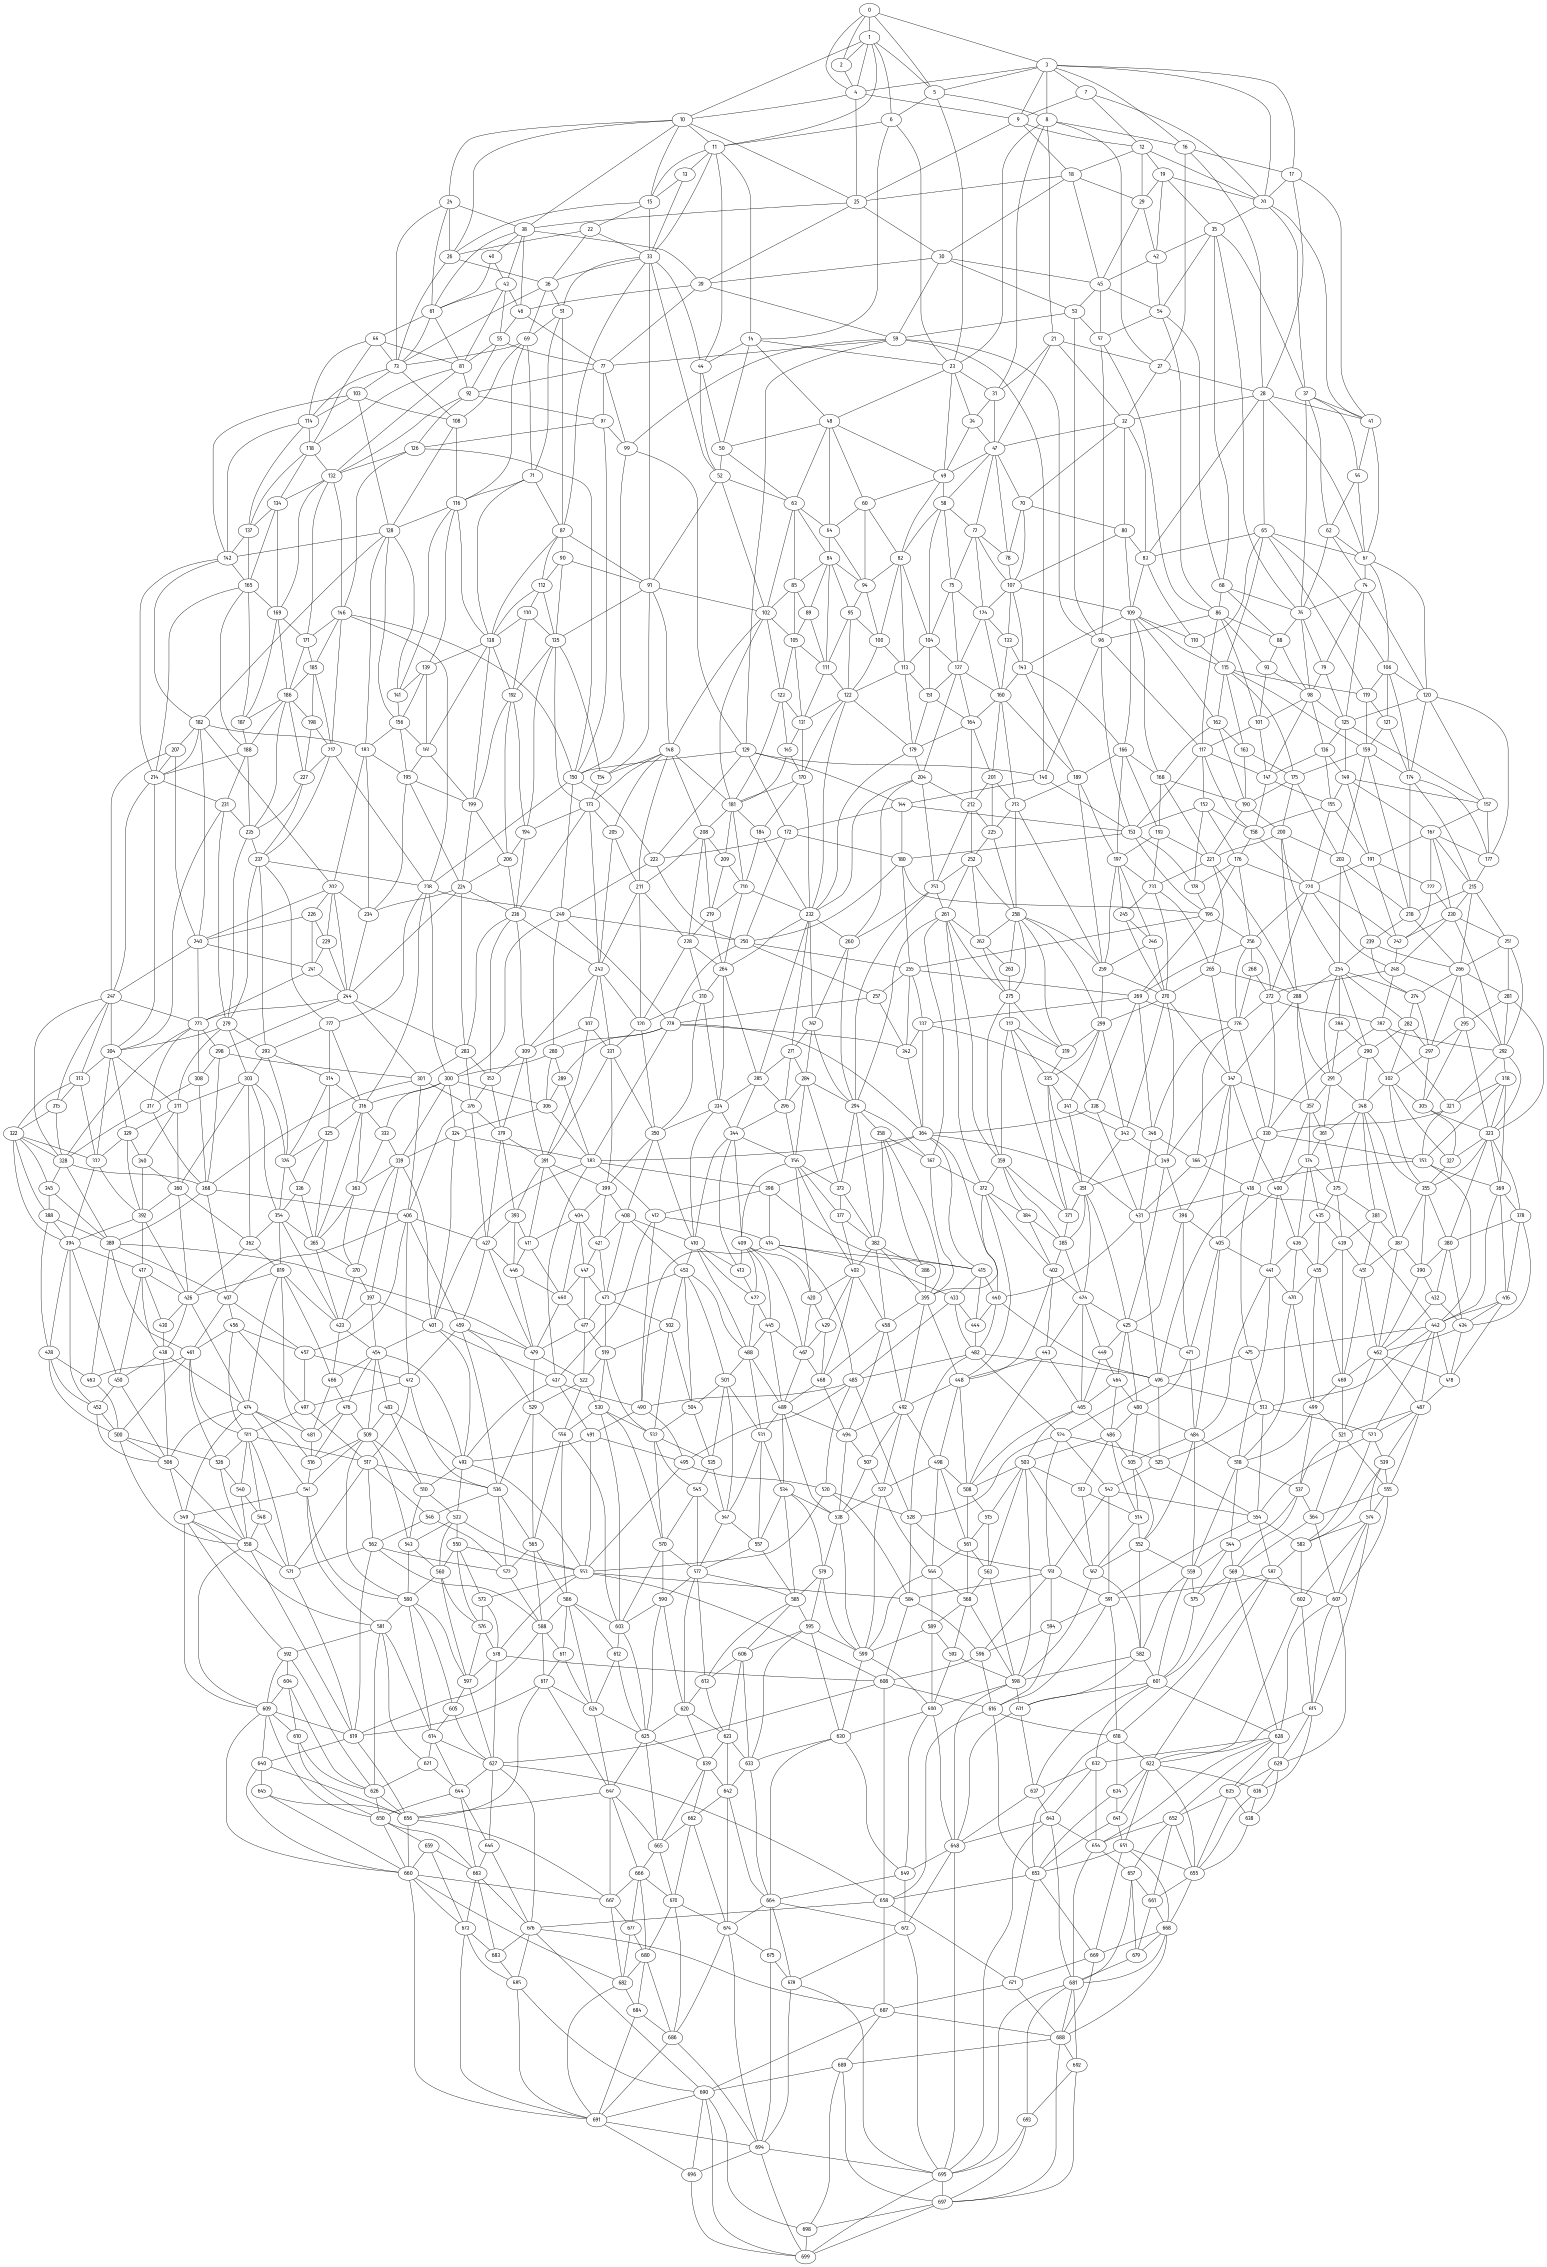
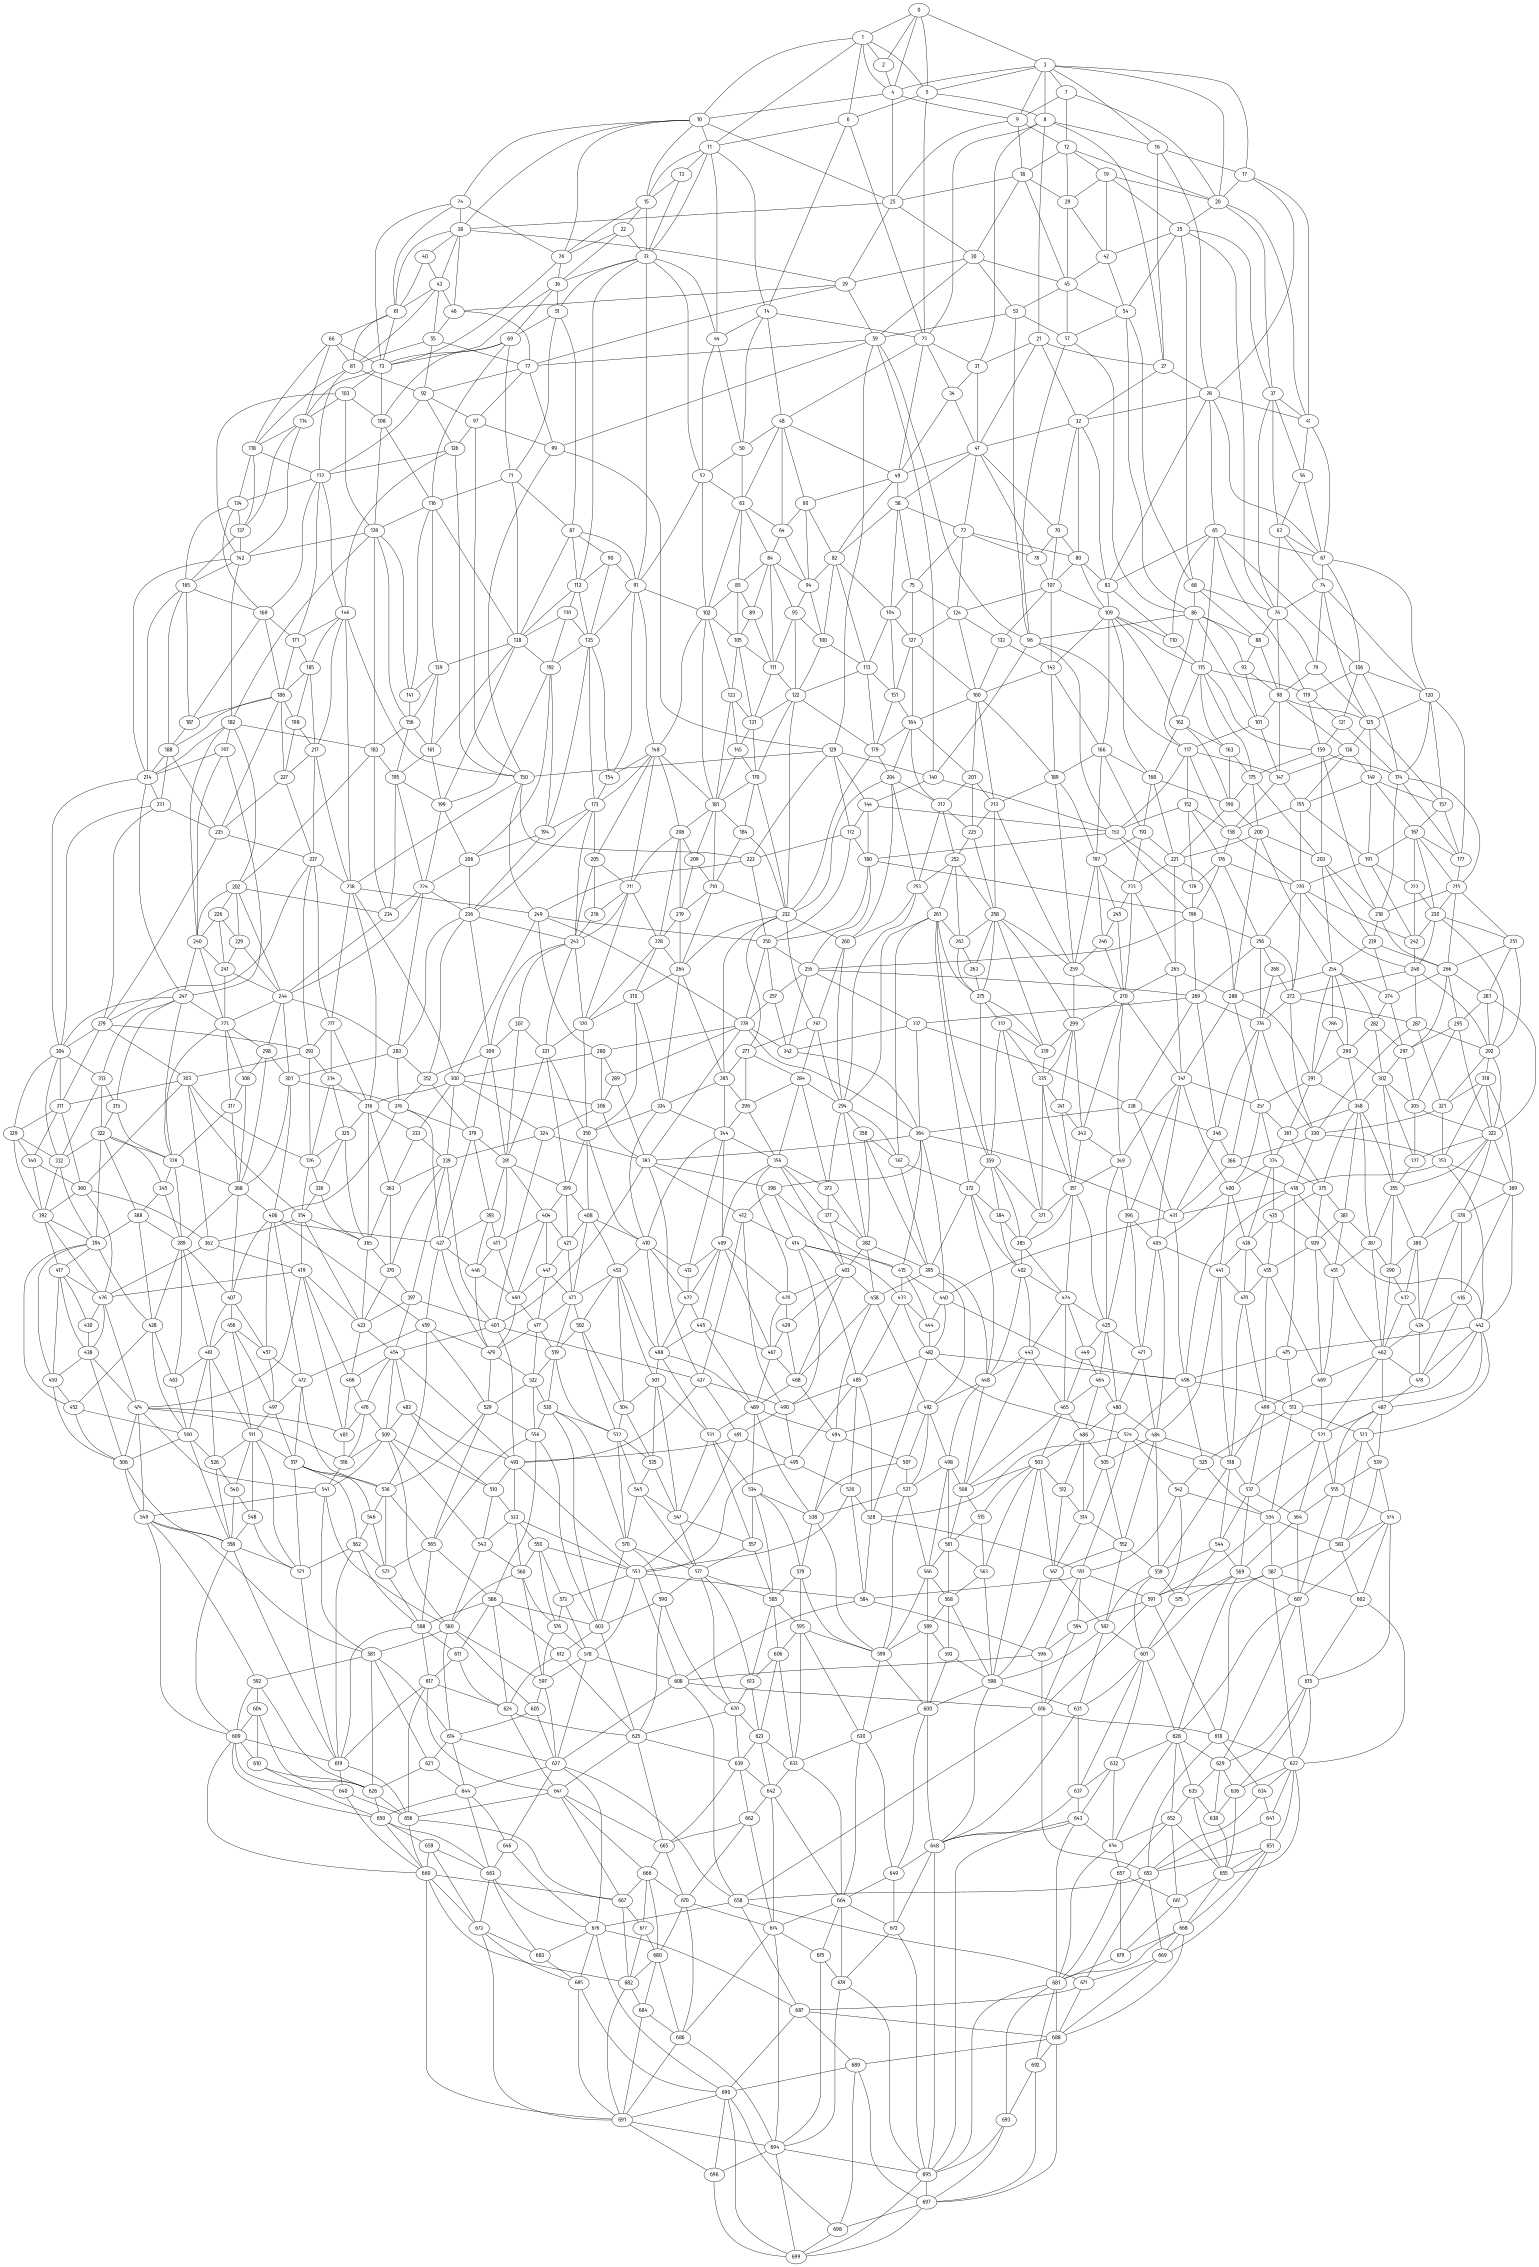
edge "33" -- "87": now "33" -- "112"
edge "72" -- "107": now "72" -- "80"
edge "127" -- "204": now "164" -- "204"
node "216": added
node "439": label "439" -> "939"
node "819": label "819" -> "419"
node "386": removed
edge "389" -- "479": now "389" -- "428"
node "645": removed
